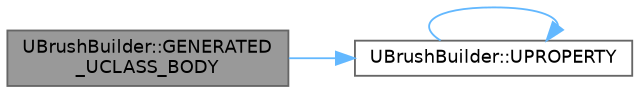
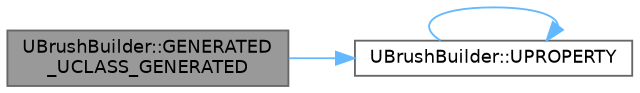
node "UBrushBuilder::GENERATED _UCLASS_BODY": label "UBrushBuilder::GENERATED _UCLASS_BODY" -> "UBrushBuilder::GENERATED _UCLASS_GENERATED"
